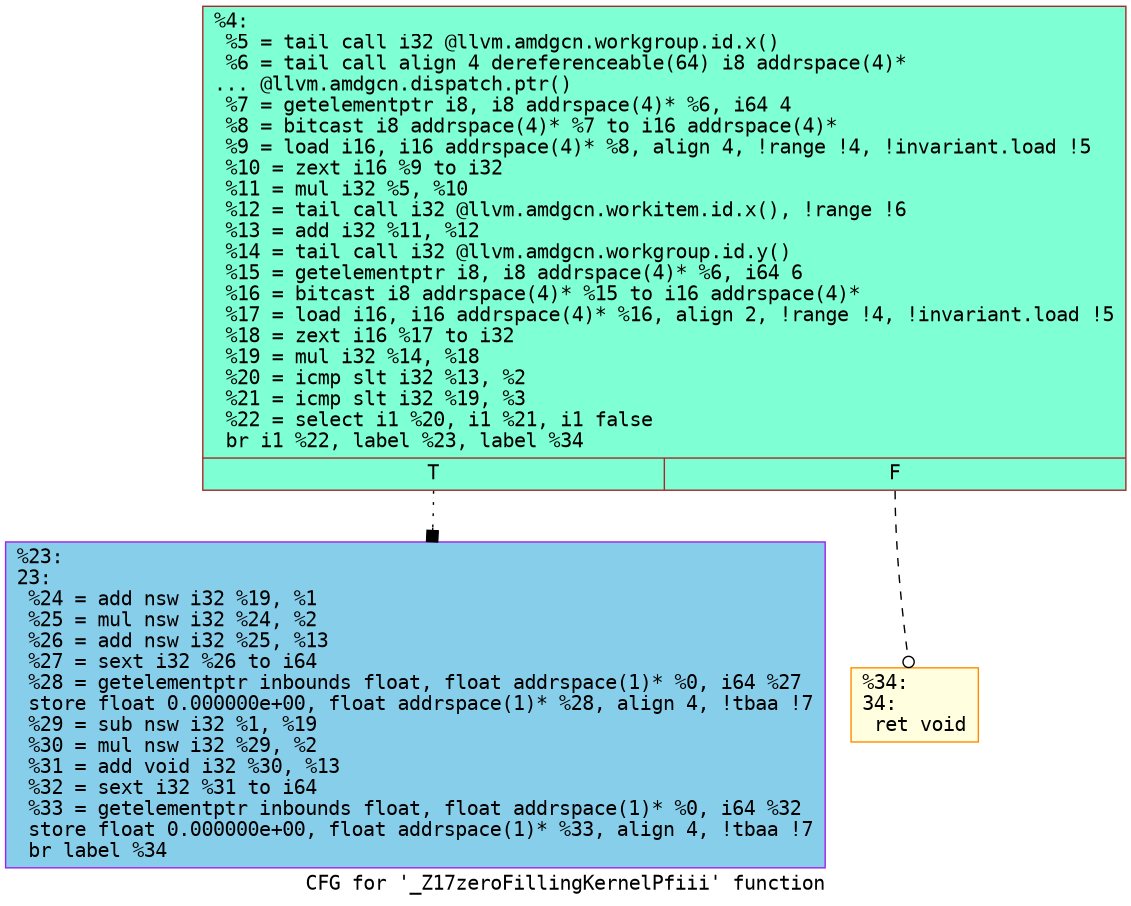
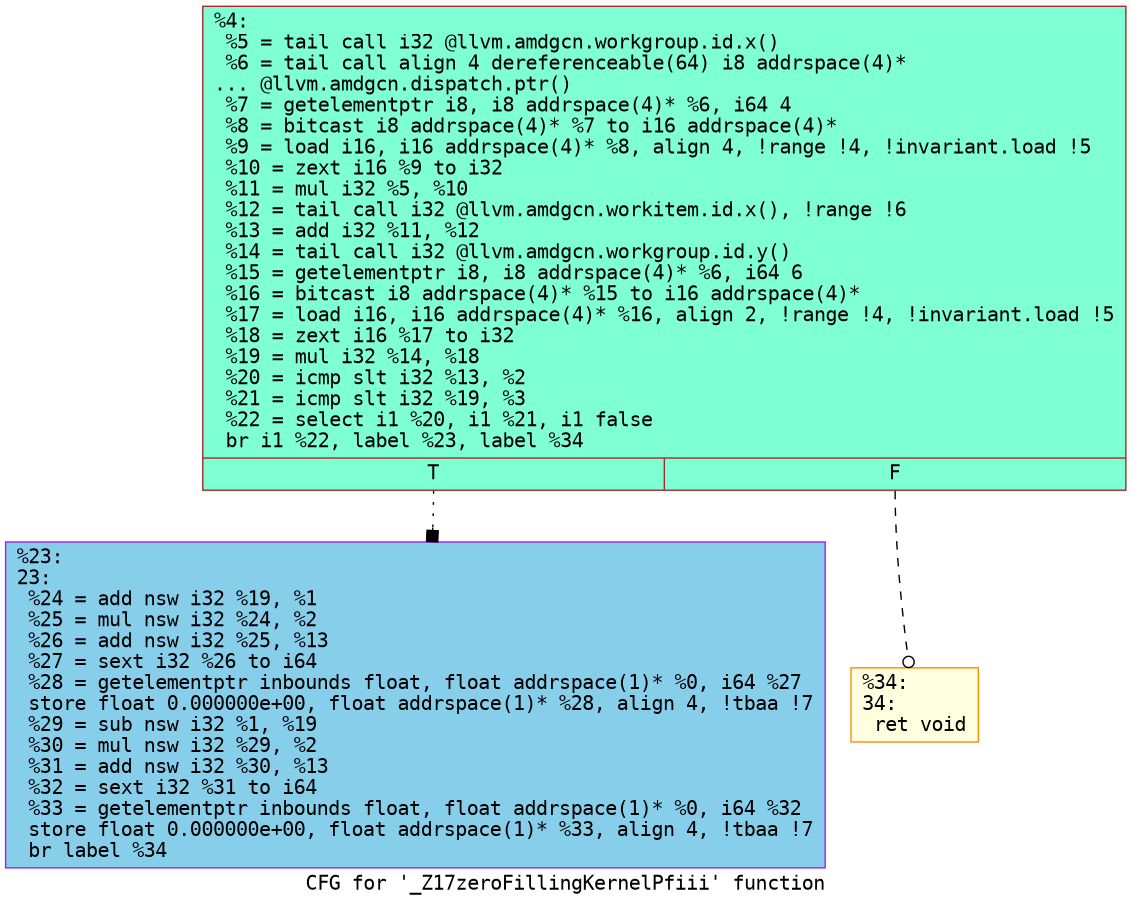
node "%23:": text "%31 = add void i32 %30, %13" -> "%31 = add nsw i32 %30, %13"
